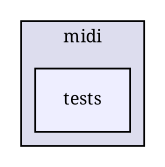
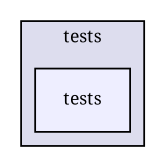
cluster "midi": label "midi" -> "tests"
